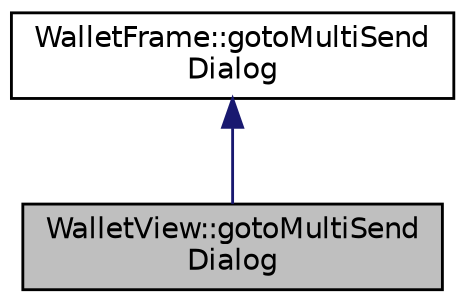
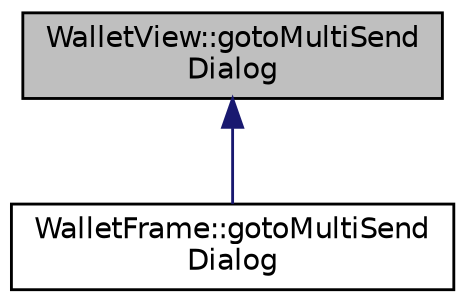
edge "WalletView::gotoMultiSend Dialog" -> "WalletFrame::gotoMultiSend Dialog": reversed
